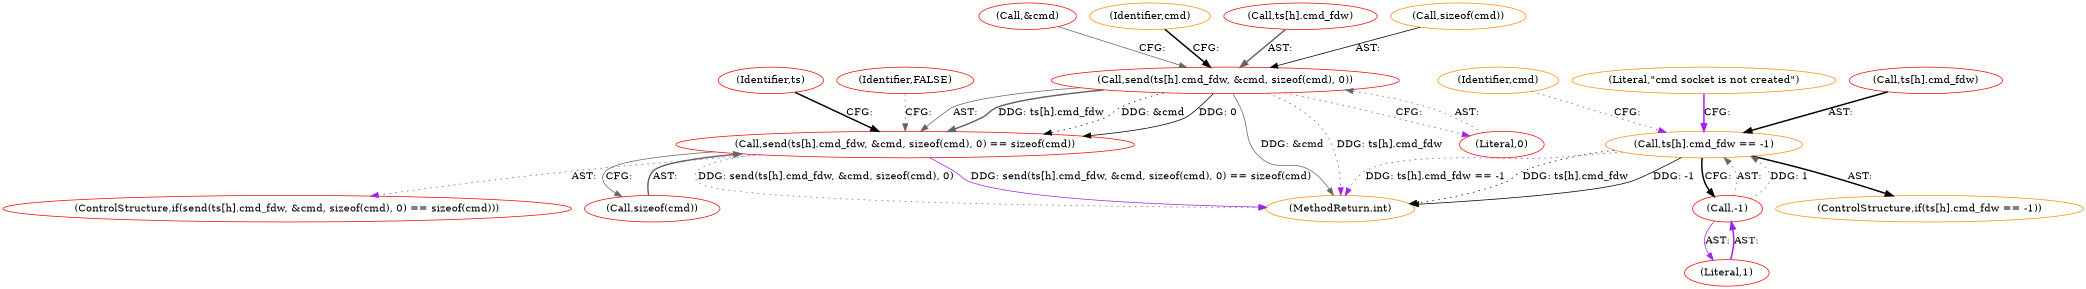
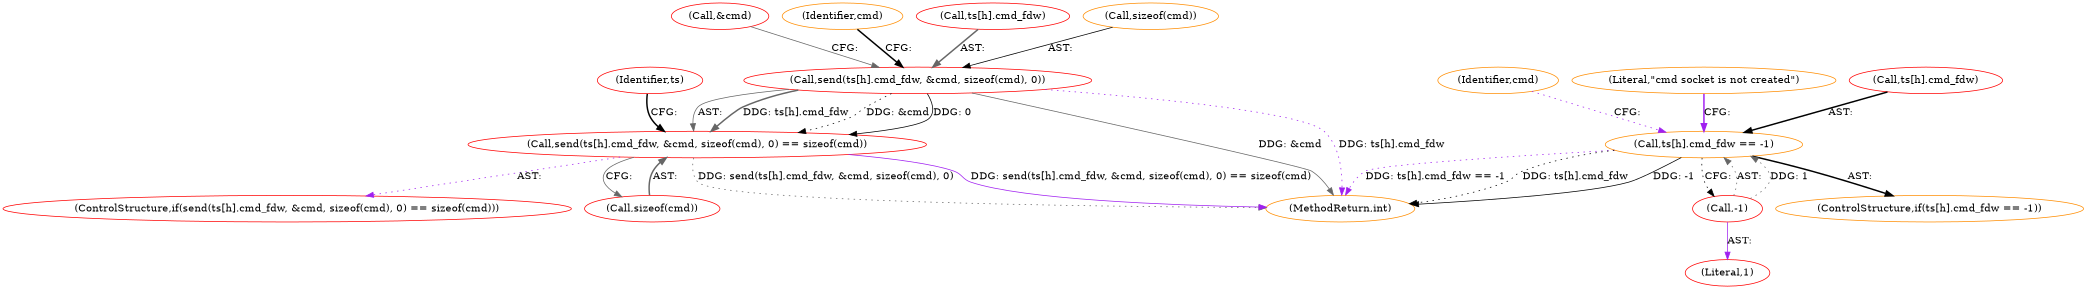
node "(Identifier,FALSE)": removed
node "(Literal,0)": removed
edge "(Call,ts[h].cmd_fdw == -1)" -> "(Call,-1)": style bold -> dotted
edge "(Literal,1)" -> "(Call,-1)": removed, label "AST:"
